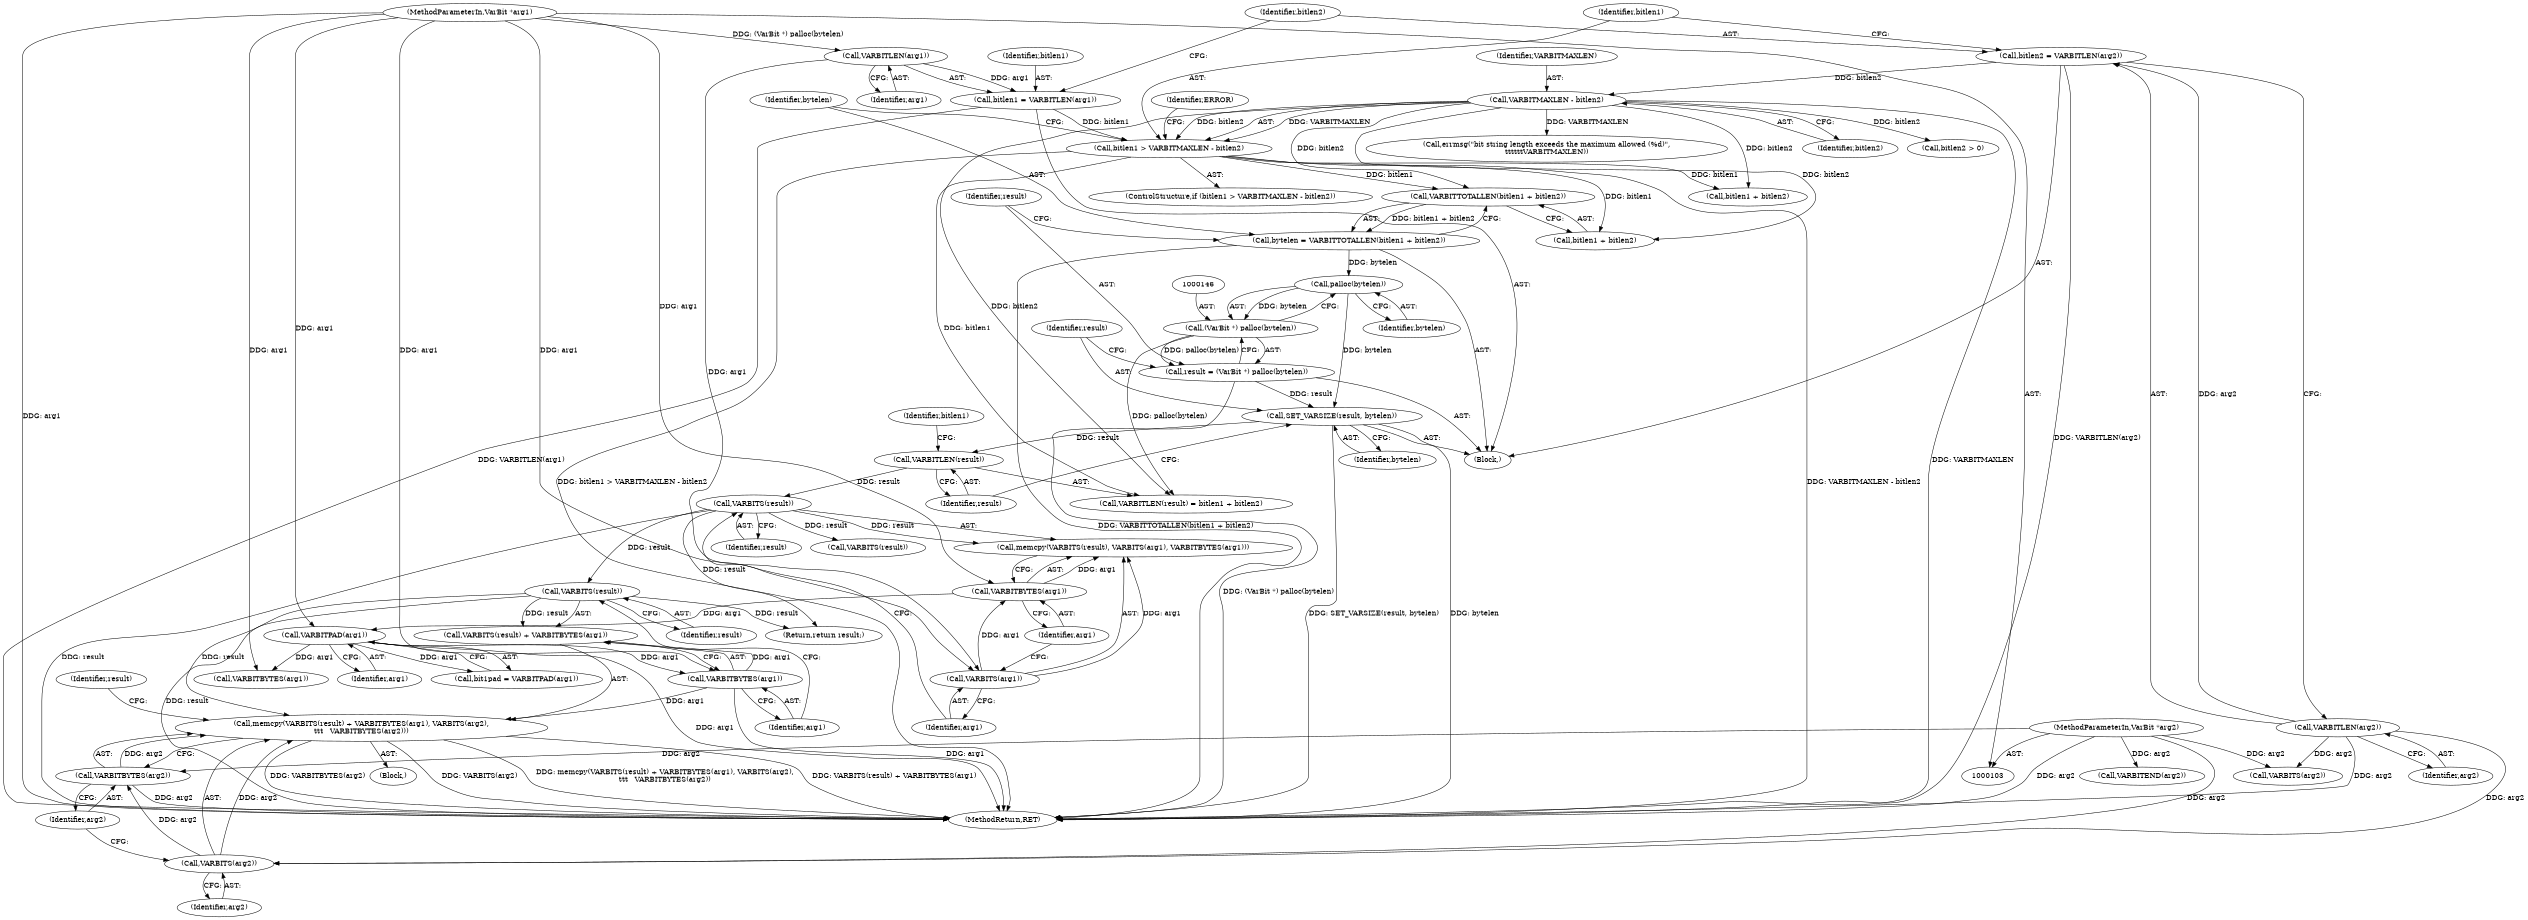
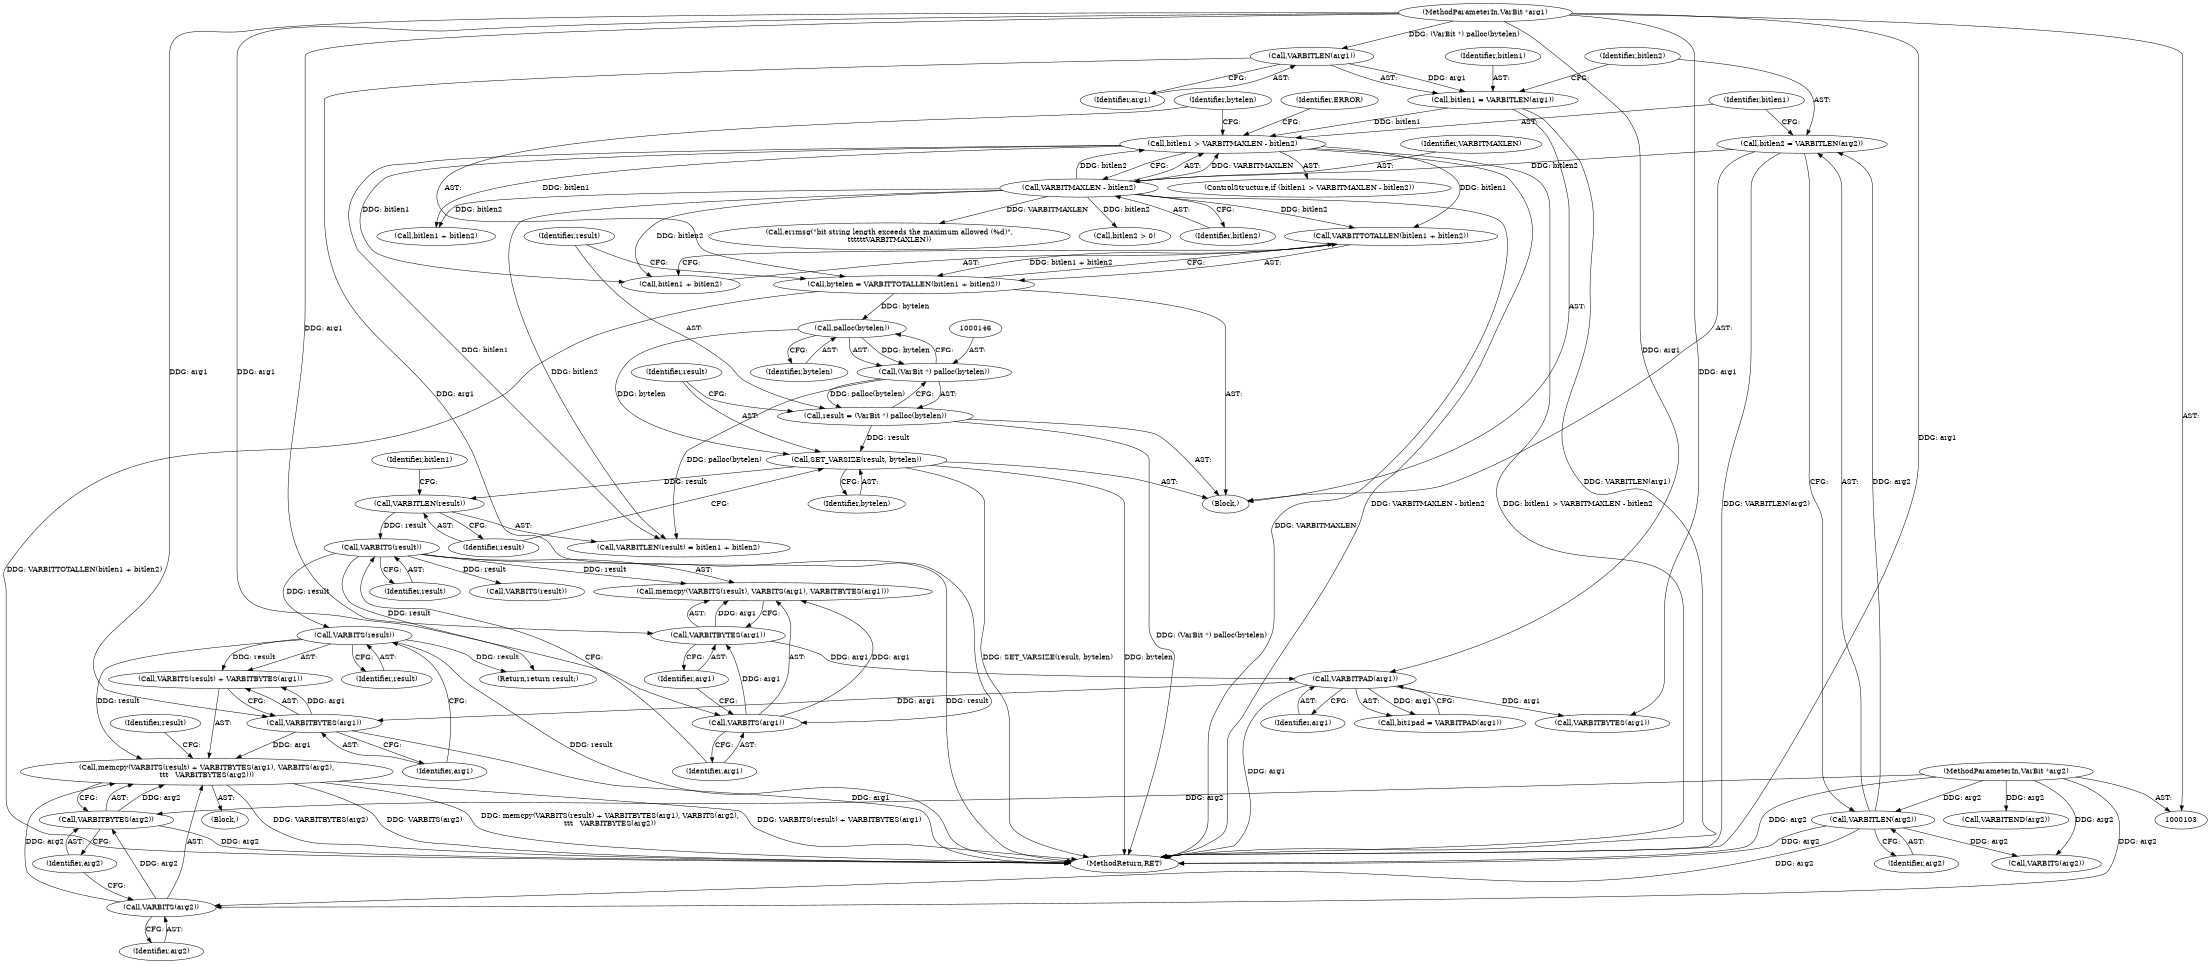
edge "(Call,bitlen1 > VARBITMAXLEN - bitlen2)" -> "(Call,VARBITMAXLEN - bitlen2)": added, label "CFG:"
edge "(MethodParameterIn,VarBit *arg2)" -> "(Call,VARBITLEN(arg2))": added, label "DDG: arg2"
